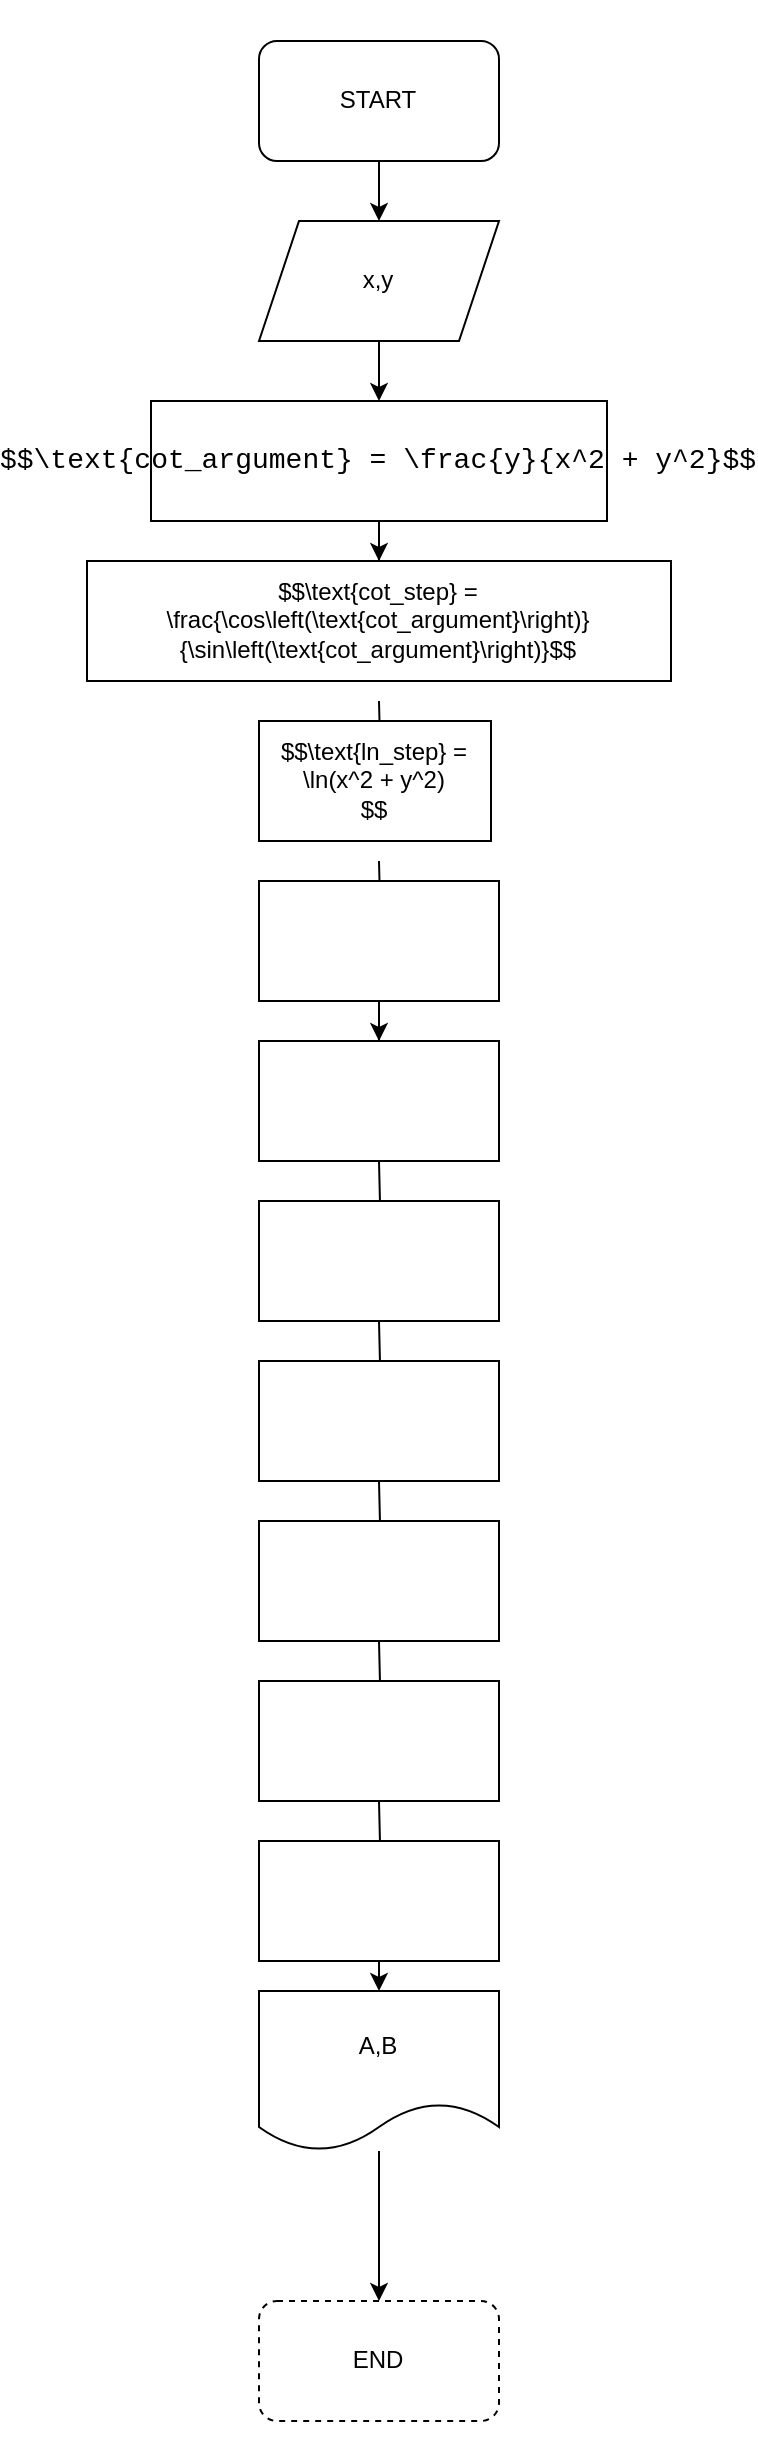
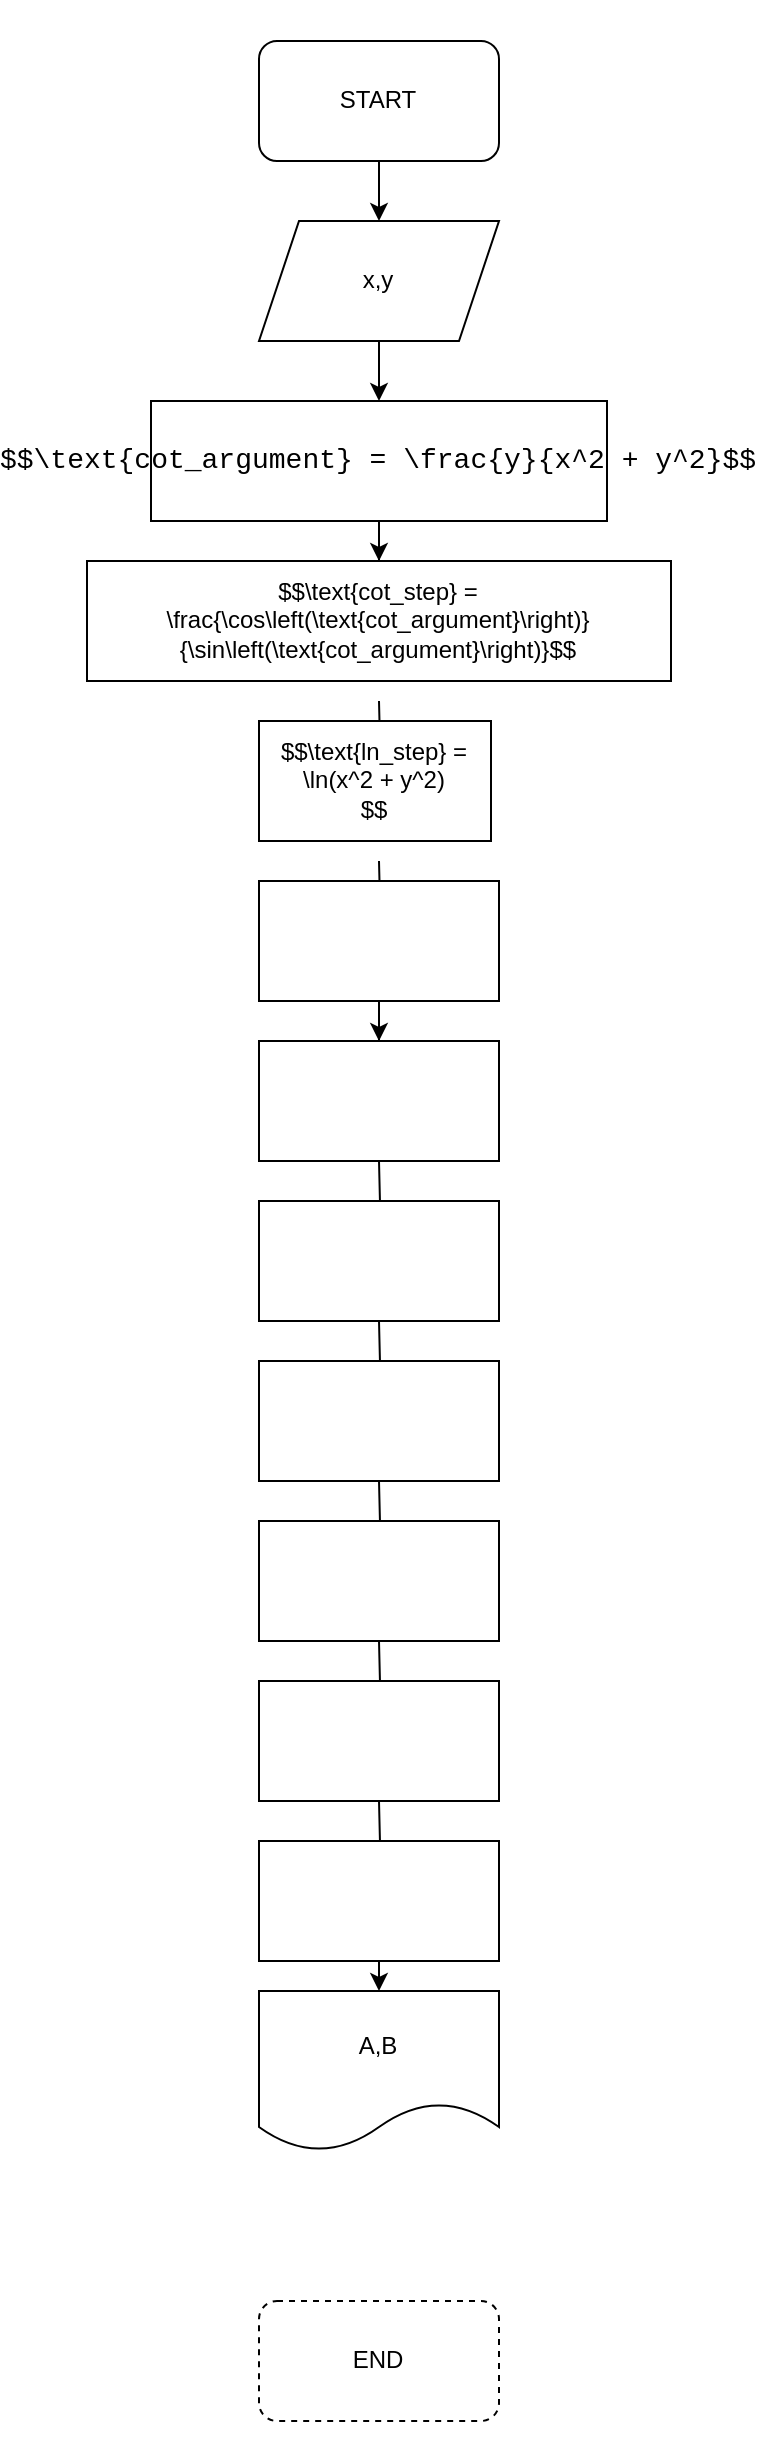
edge "A,B" -> "END": removed
